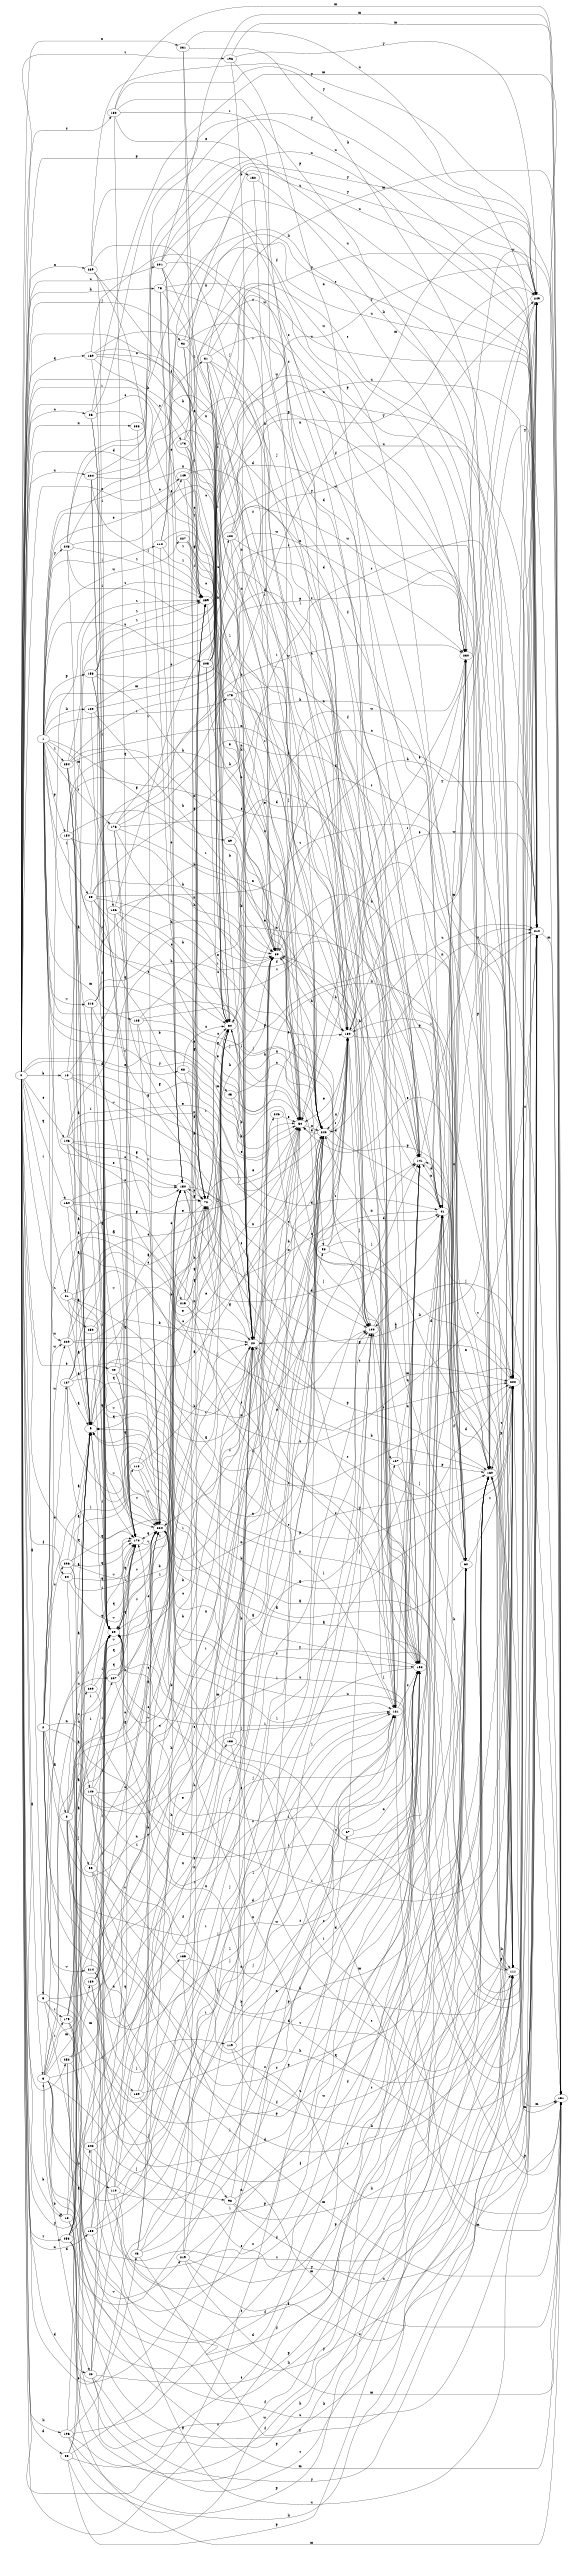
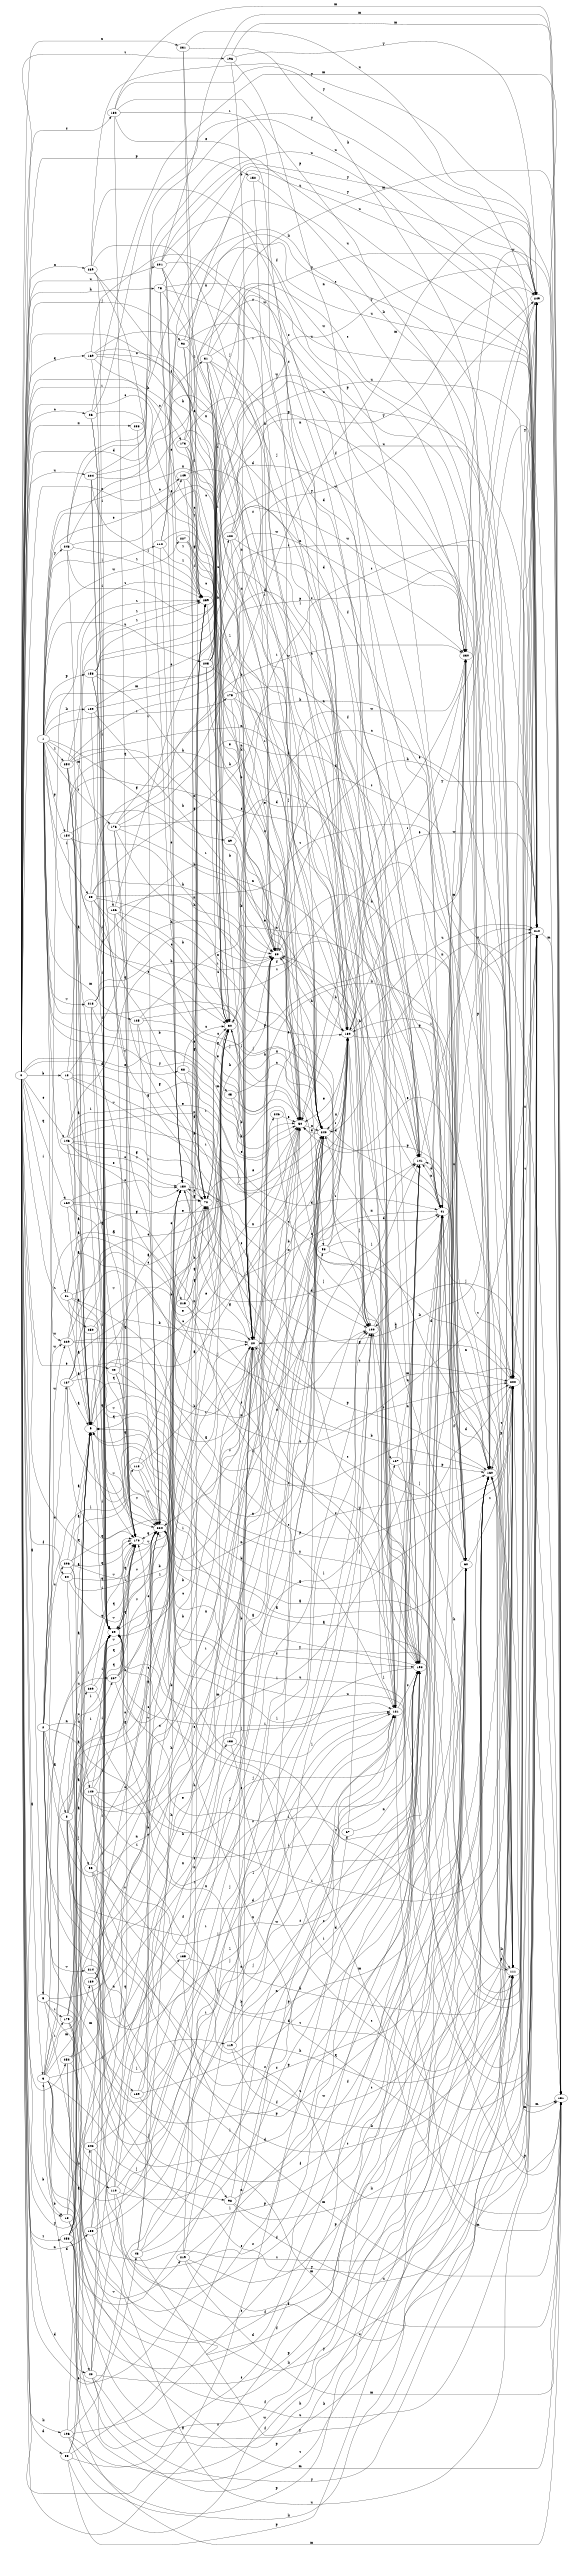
edge "210" -> "200": added, label "t"
edge "146" -> "180": added, label "r"
